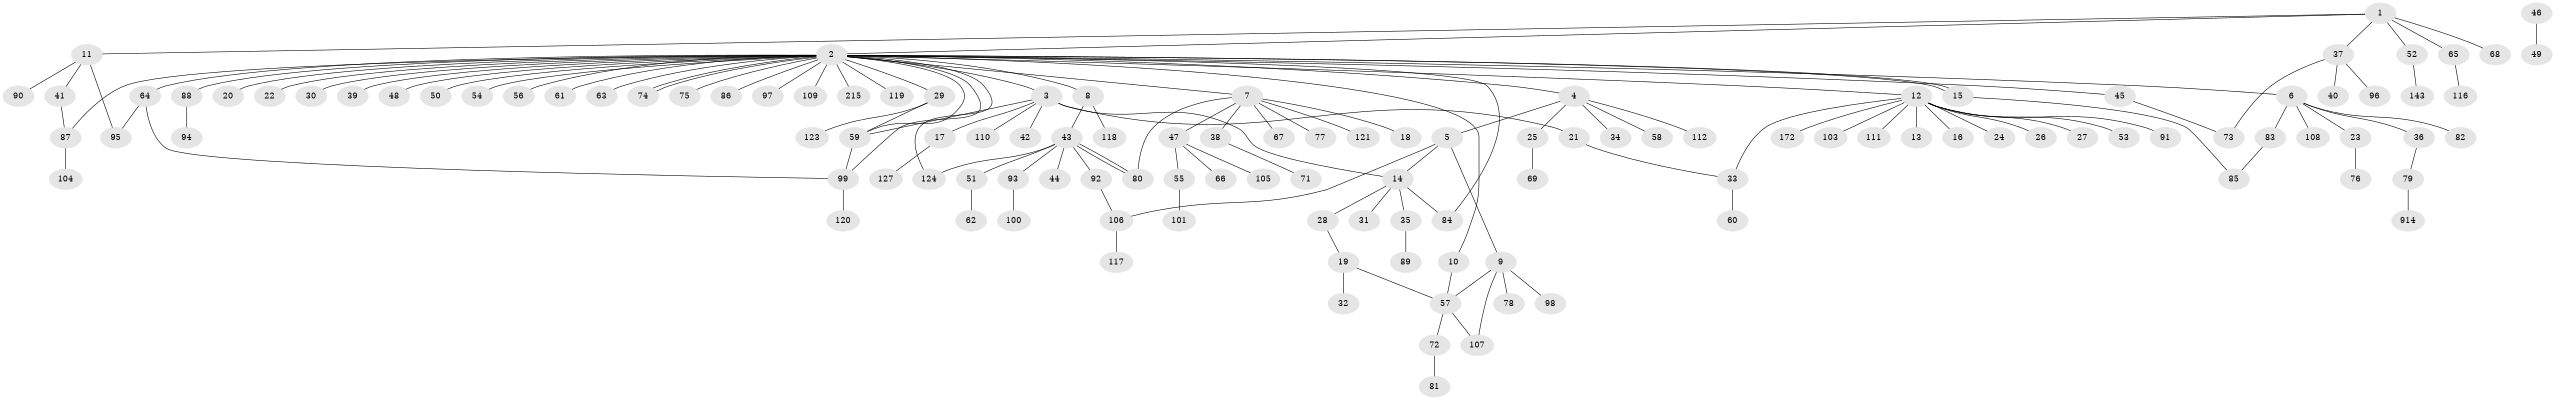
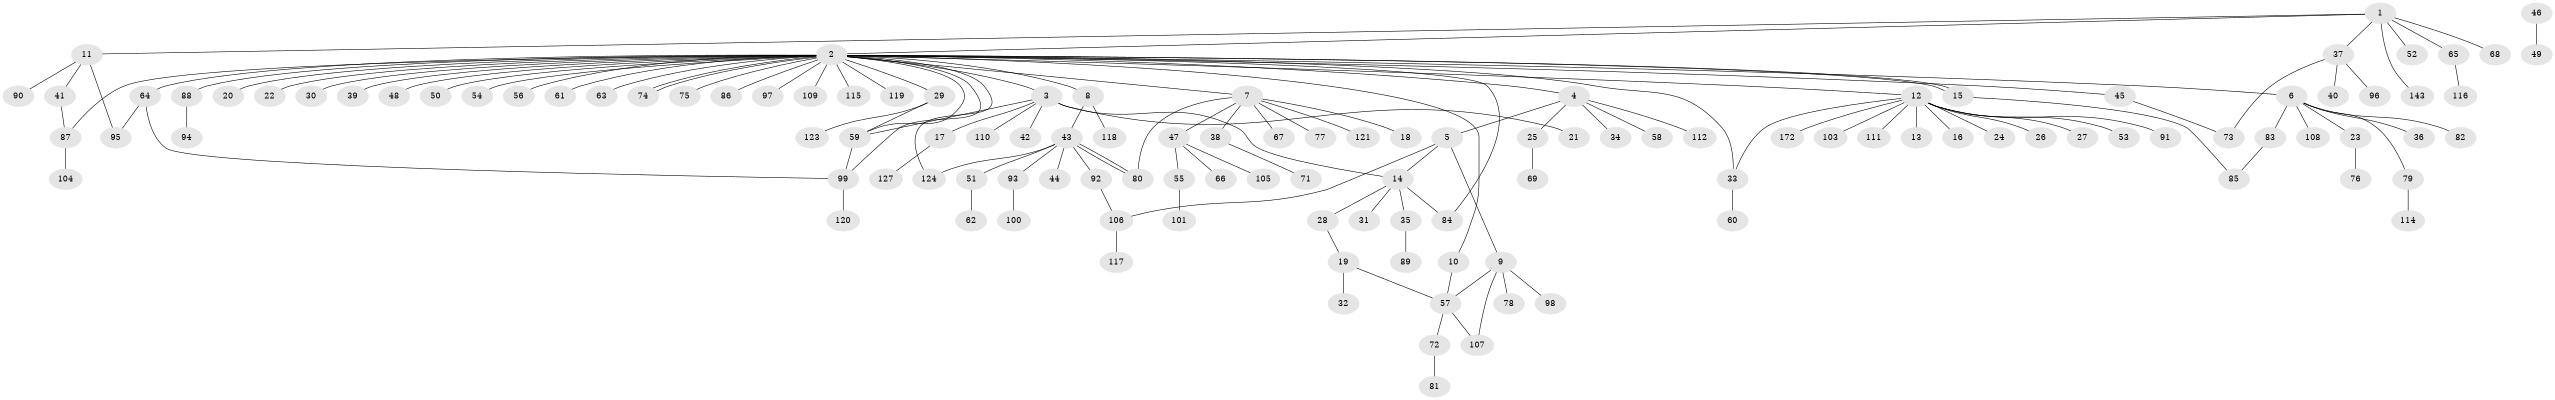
edge "52" -- "143": now "1" -- "143"
node "215": label "215" -> "115"
edge "36" -- "79": now "6" -- "79"
edge "21" -- "33": now "2" -- "33"
node "914": label "914" -> "114"
